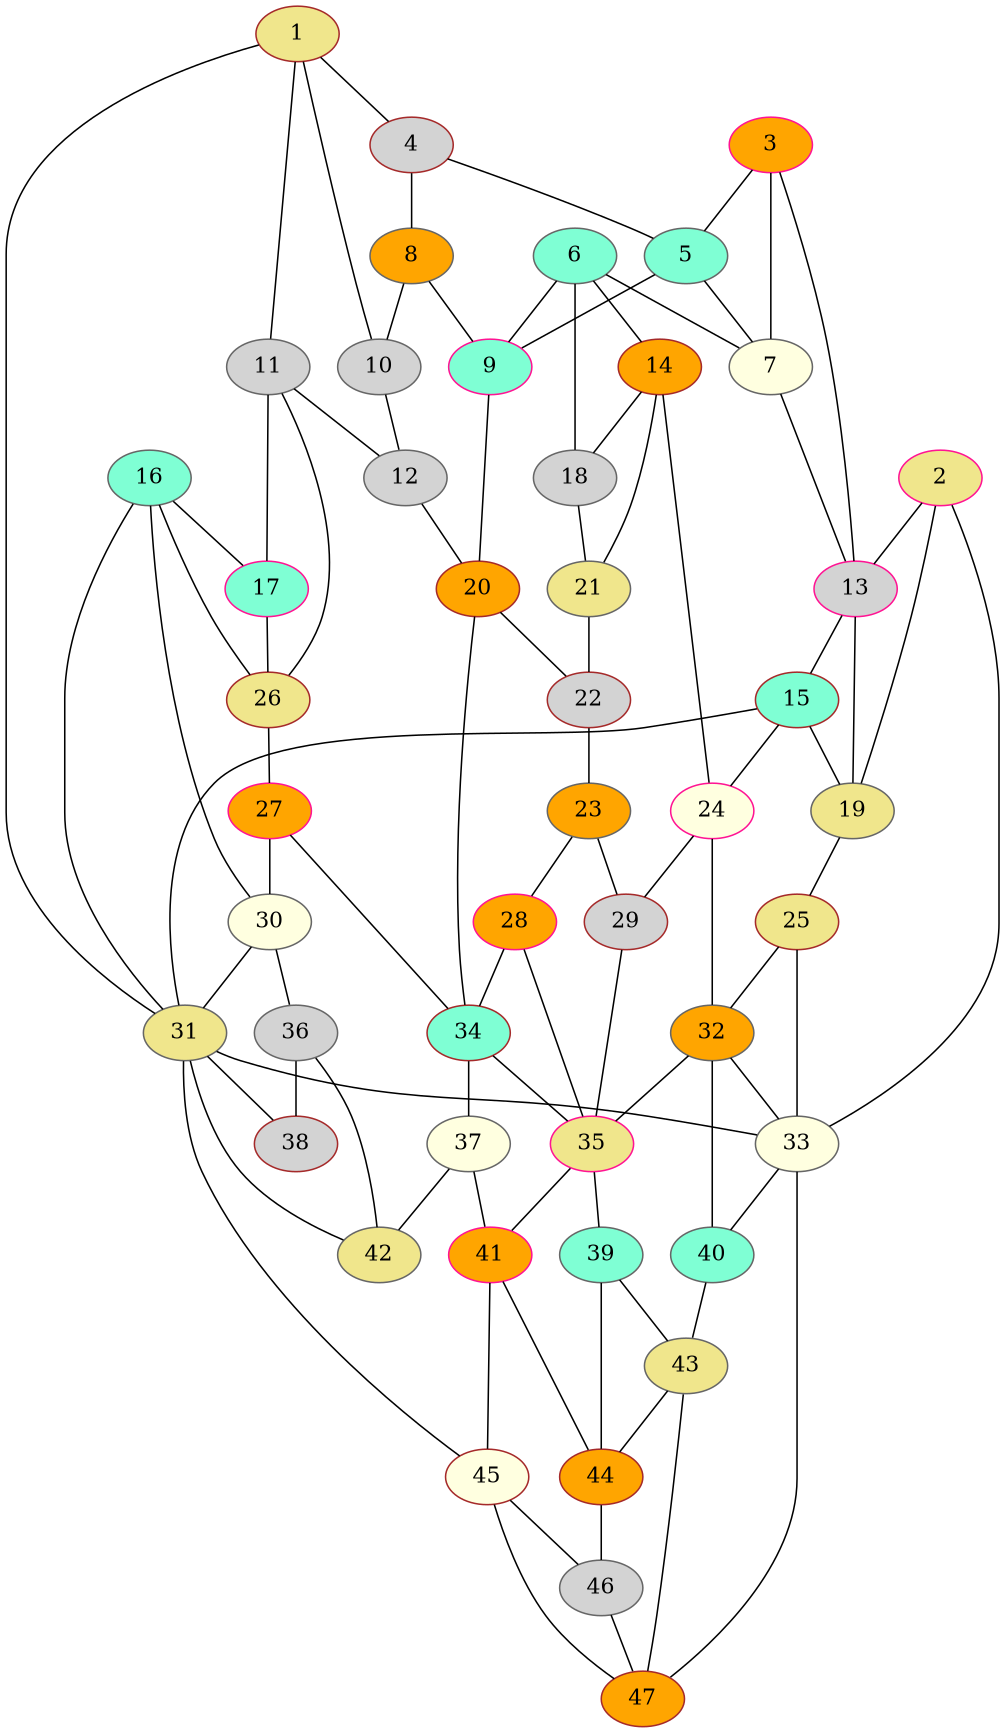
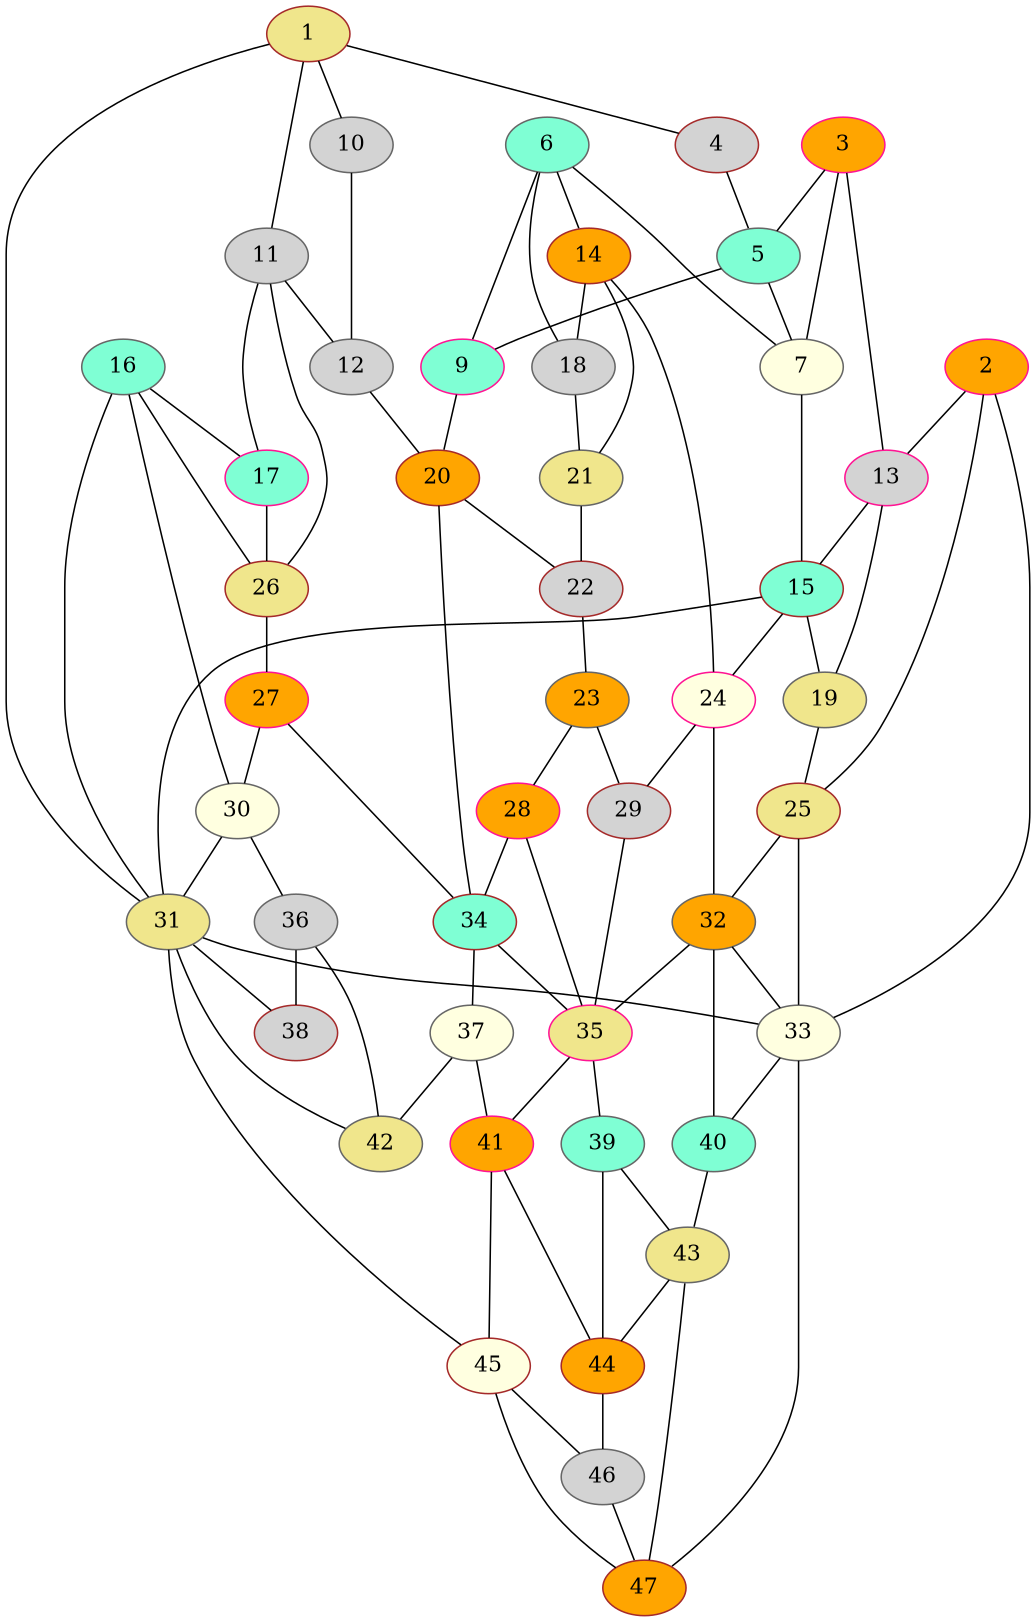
node "8": removed
edge "7" -- "13": now "7" -- "15"
node "2": fillcolor khaki -> orange
edge "2" -- "19": now "2" -- "25"
